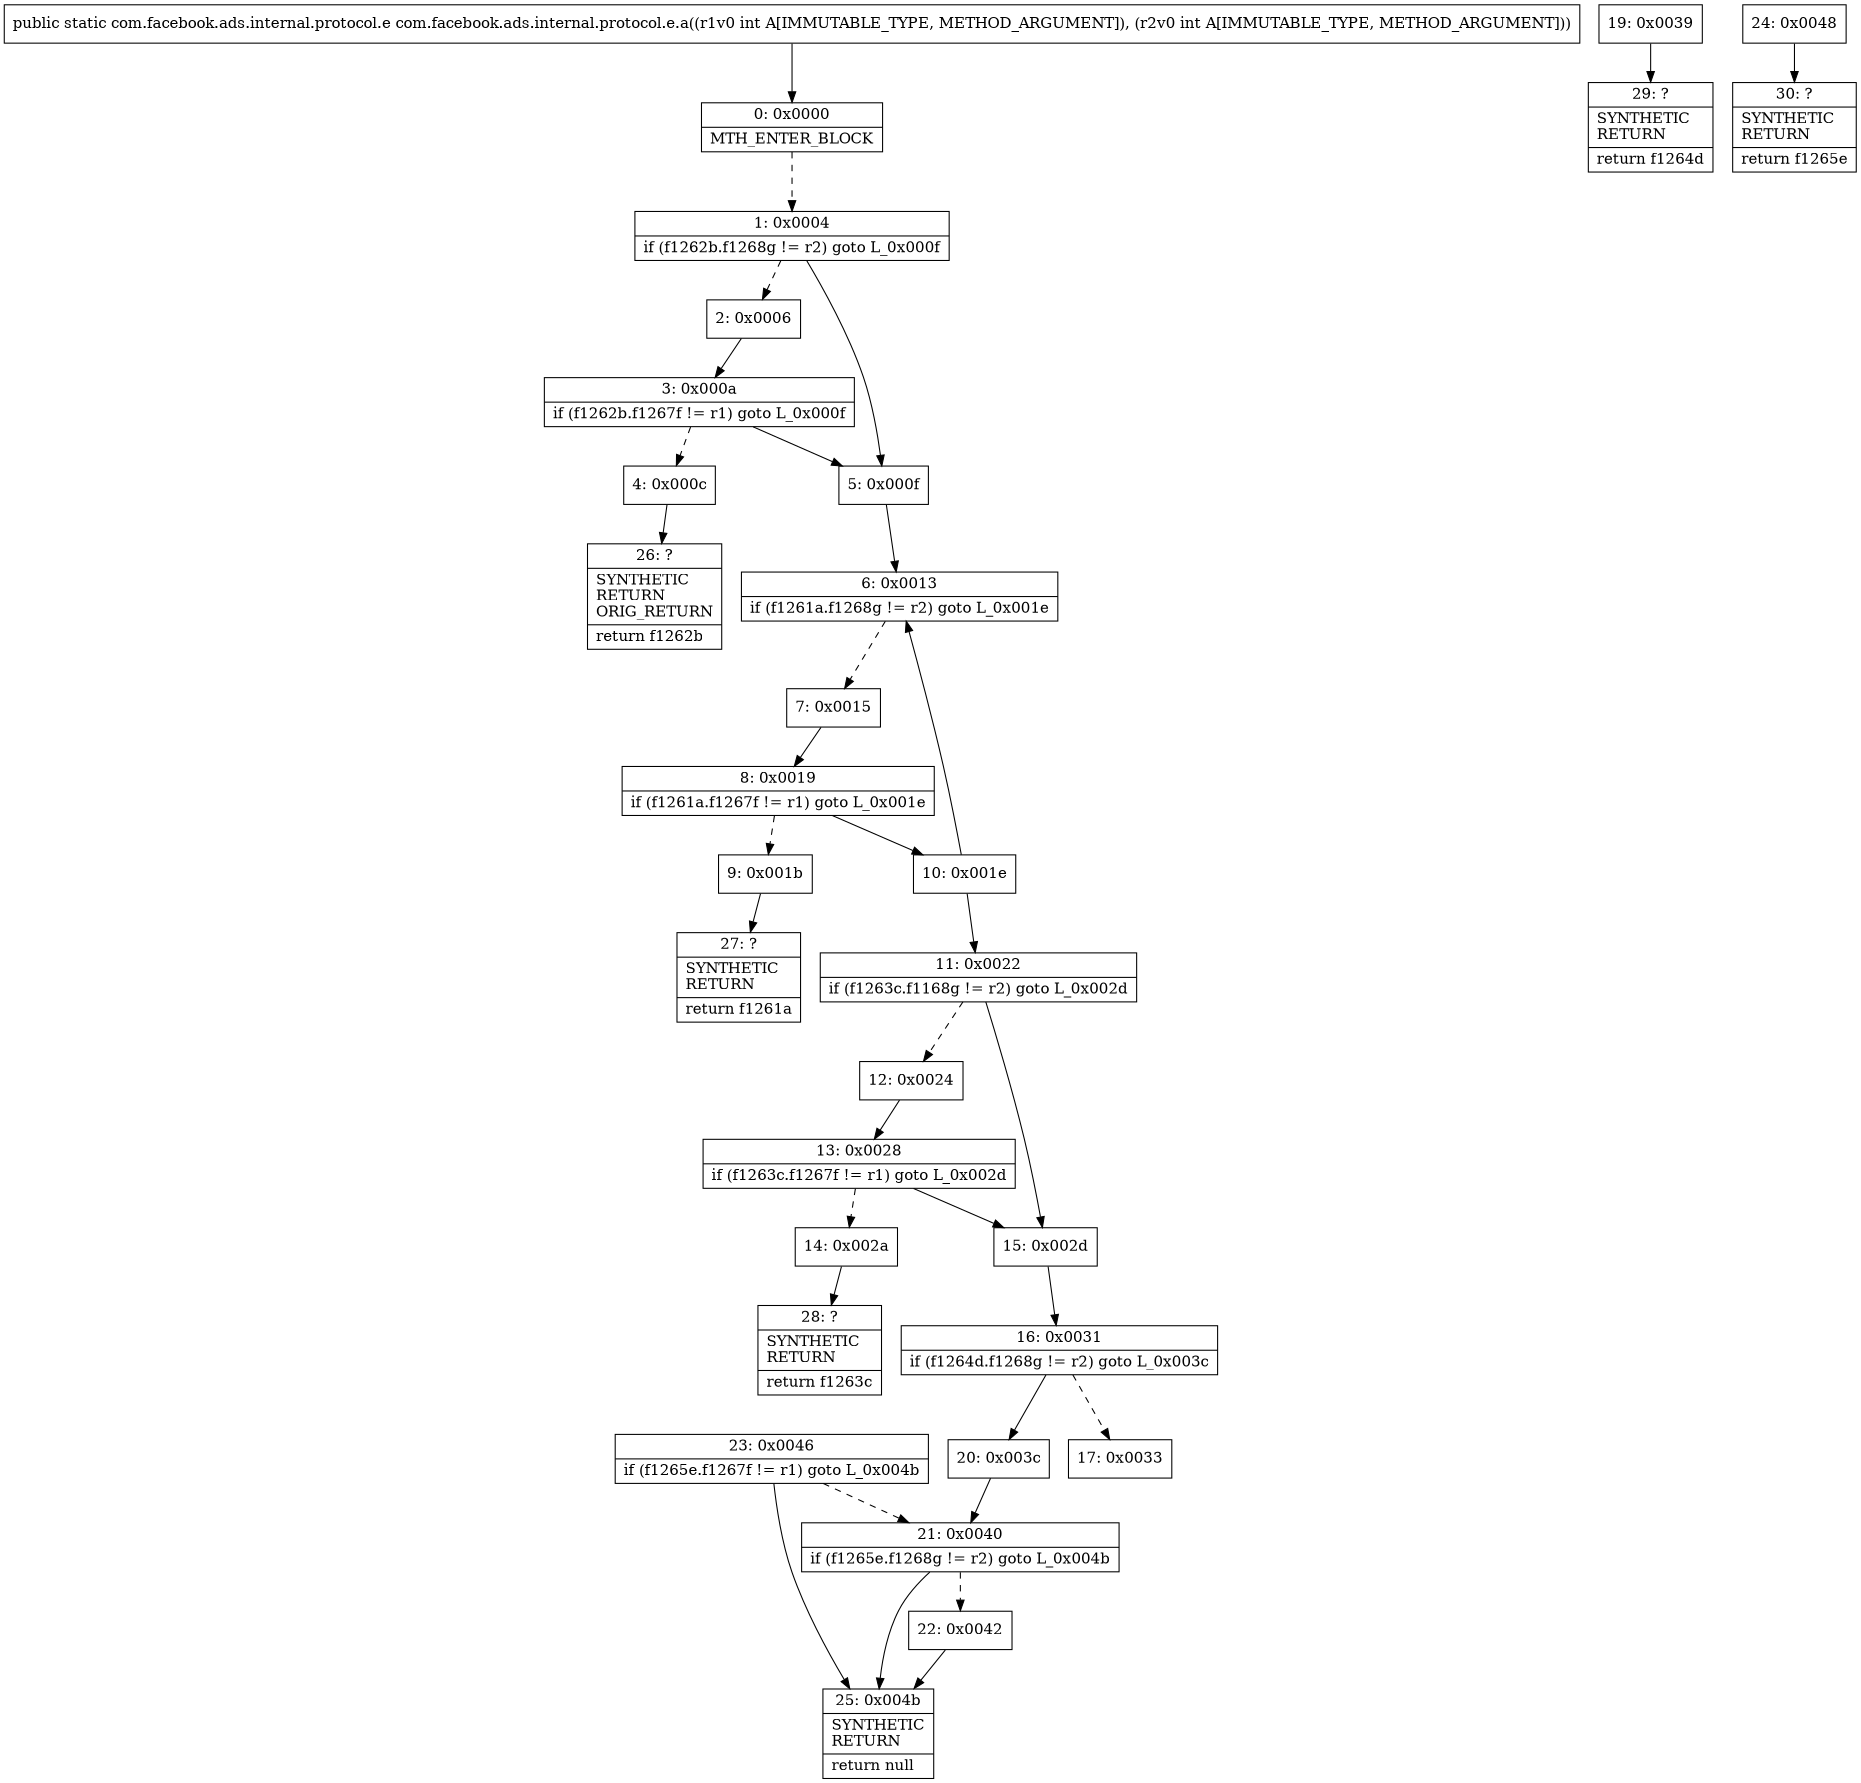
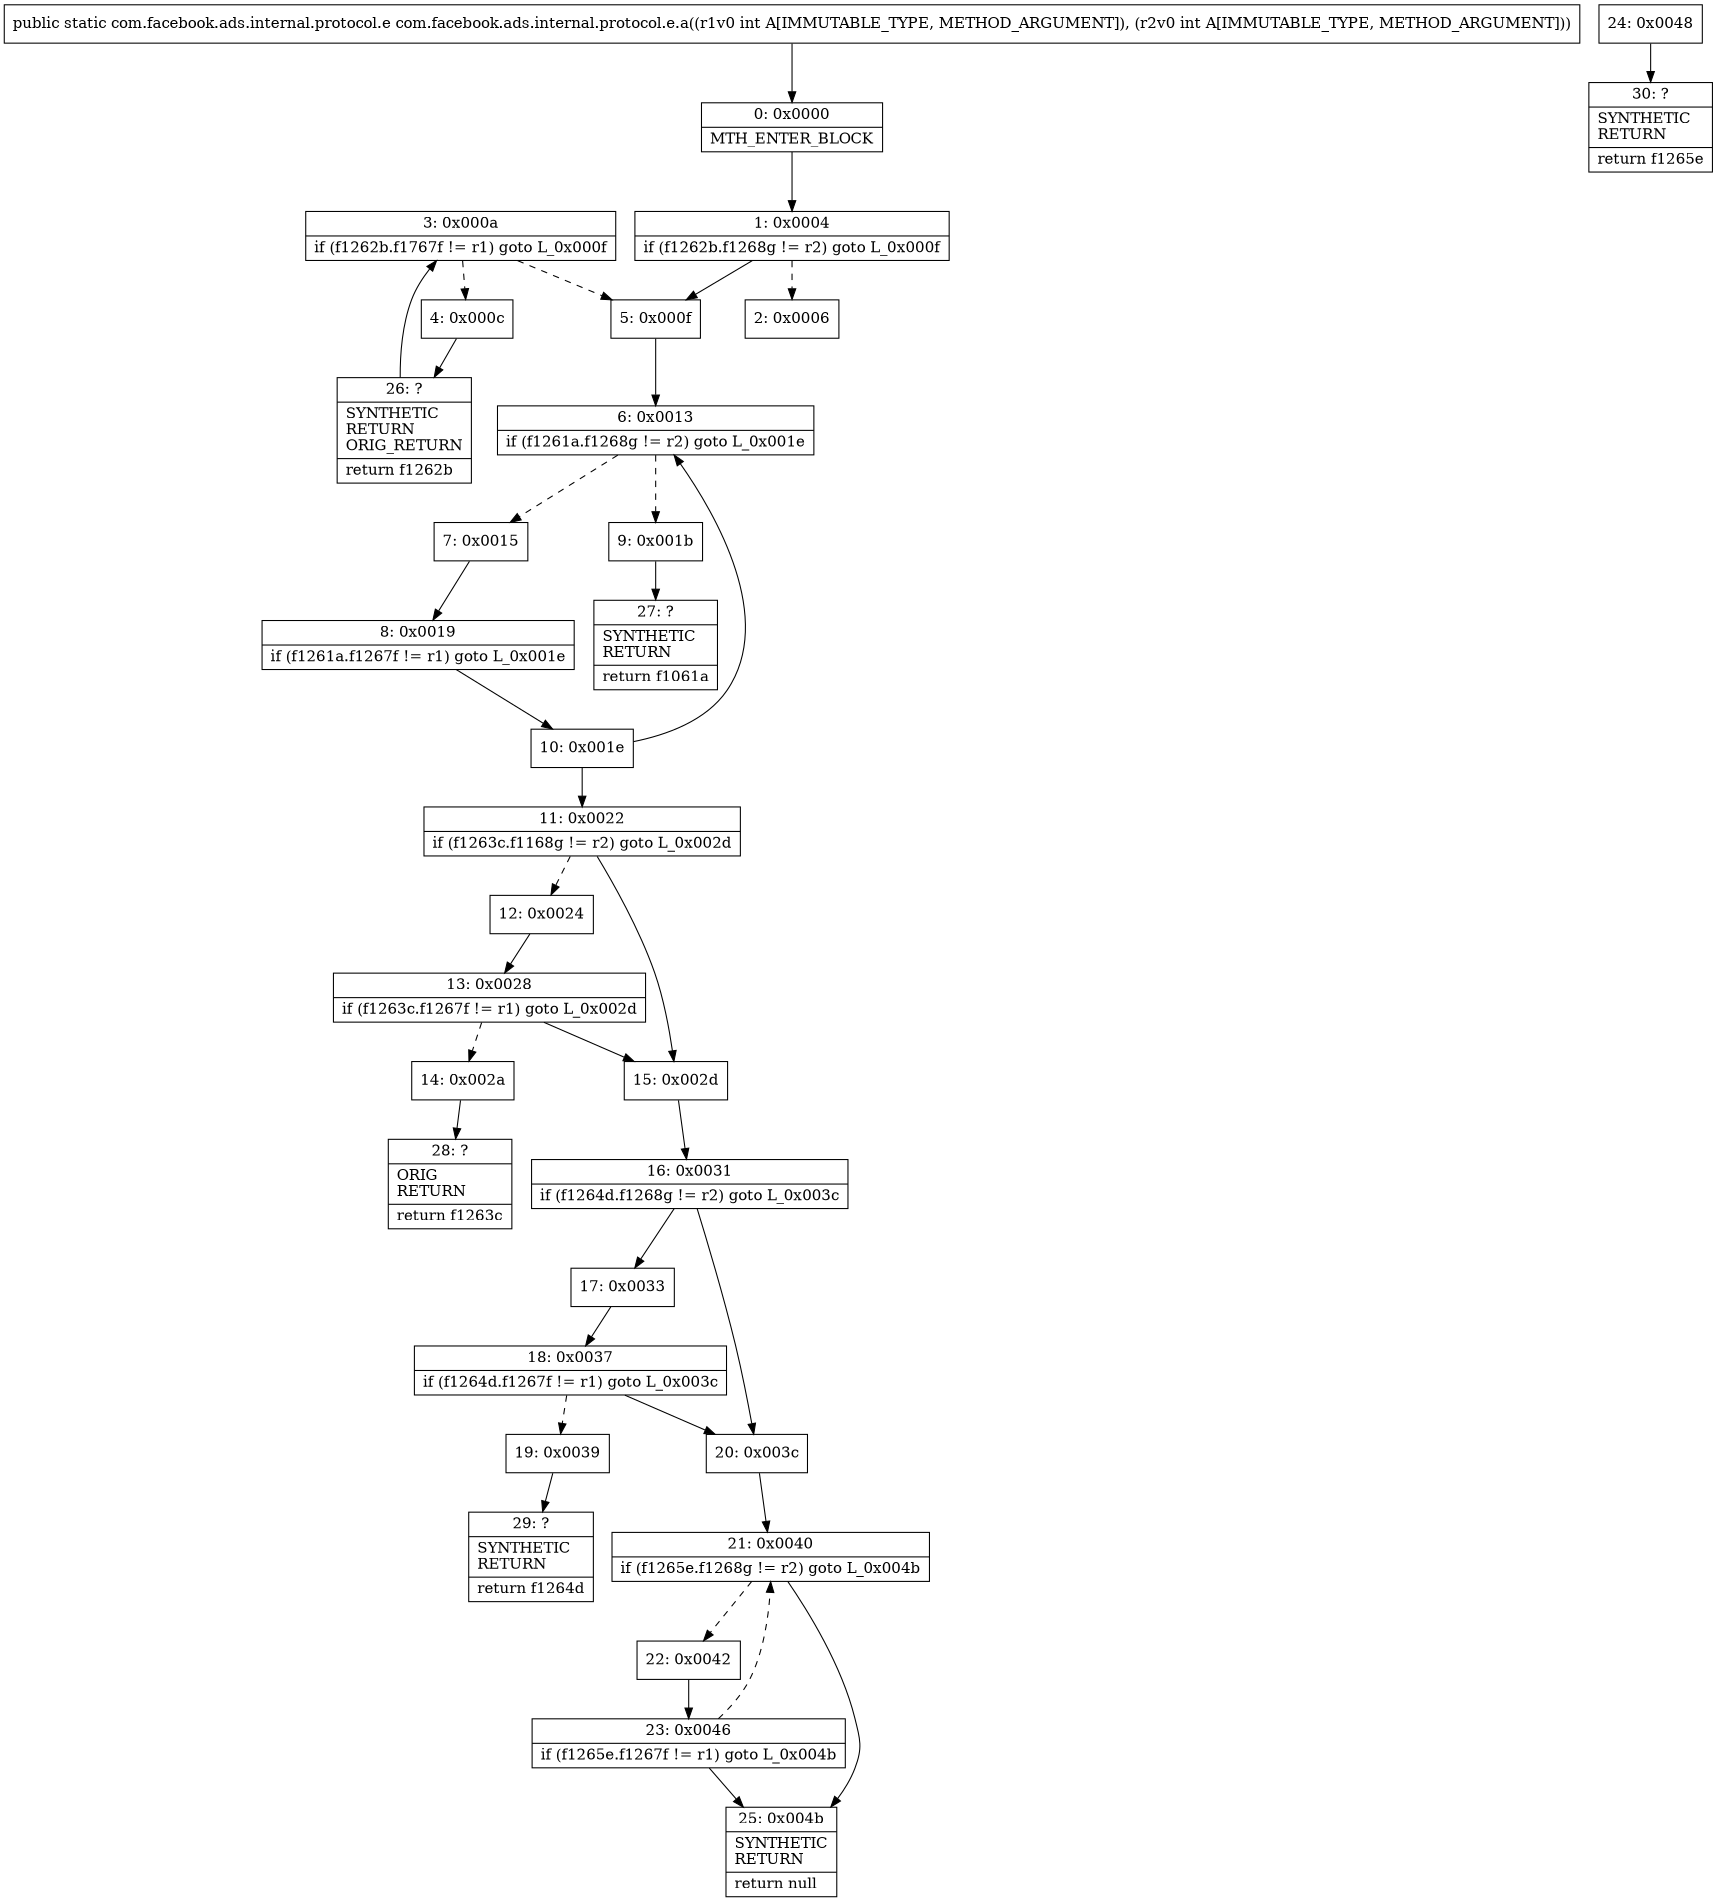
edge "0: 0x0000" -> "1: 0x0004": style dashed -> solid
edge "2: 0x0006" -> "3: 0x000a": now "26: ?" -> "3: 0x000a"
node "3: 0x000a": text "if (f1262b.f1267f != r1) goto L_0x000f" -> "if (f1262b.f1767f != r1) goto L_0x000f"
edge "3: 0x000a" -> "5: 0x000f": style solid -> dashed
edge "8: 0x0019" -> "9: 0x001b": now "6: 0x0013" -> "9: 0x001b"
node "27: ?": text "return f1261a" -> "return f1061a"
node "28: ?": text "SYNTHETIC" -> "ORIG"
node "18: 0x0037": added
edge "16: 0x0031" -> "17: 0x0033": style dashed -> solid
edge "22: 0x0042" -> "25: 0x004b": now "22: 0x0042" -> "23: 0x0046"
